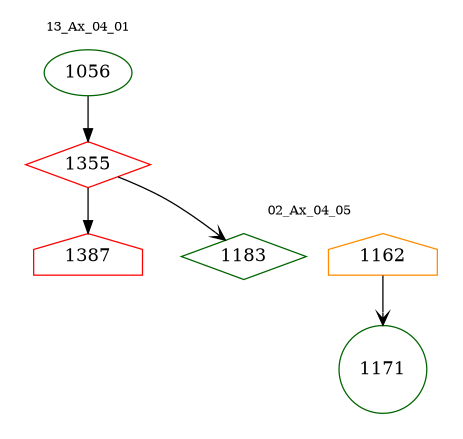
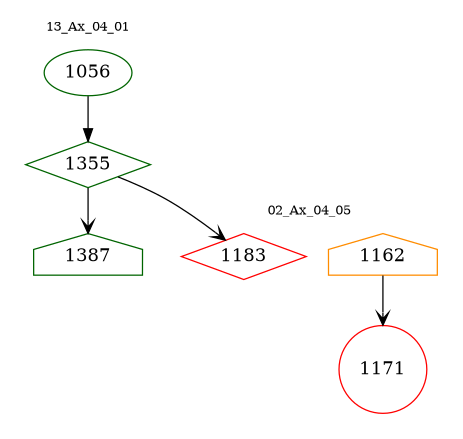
node "1355": color red -> darkgreen
edge "1355" -> "1387": arrowhead normal -> vee
node "1387": color red -> darkgreen
node "1183": color darkgreen -> red
node "1171": color darkgreen -> red
